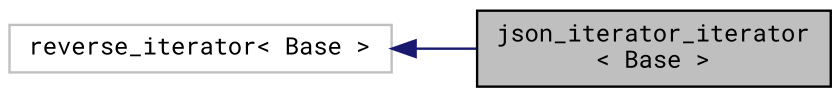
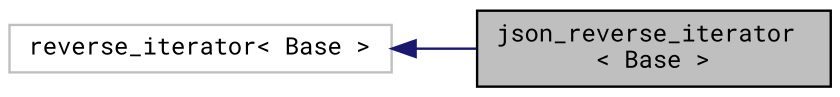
node "json_iterator_iterator < Base >": label "json_iterator_iterator < Base >" -> "json_reverse_iterator < Base >"
